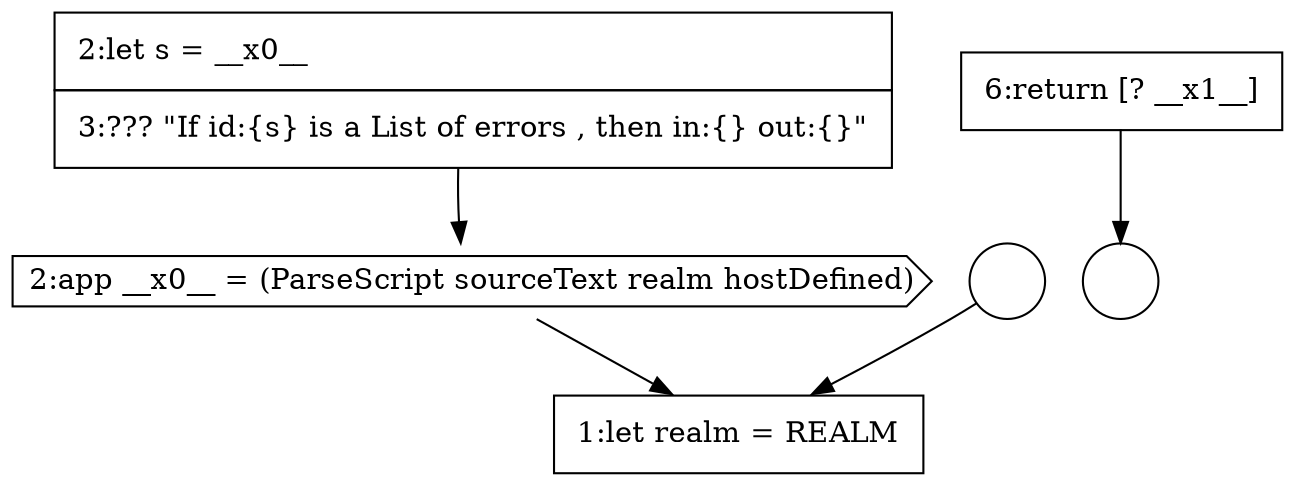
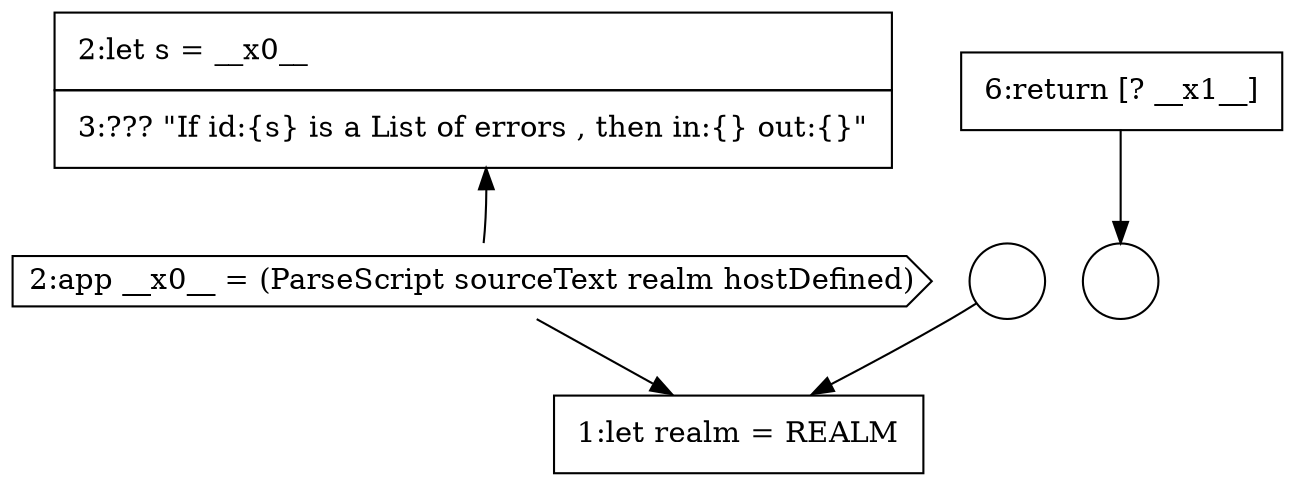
edge "2:let s = __x0__" -> "2:app __x0__ = (ParseScript sourceText realm hostDefined)": reversed
